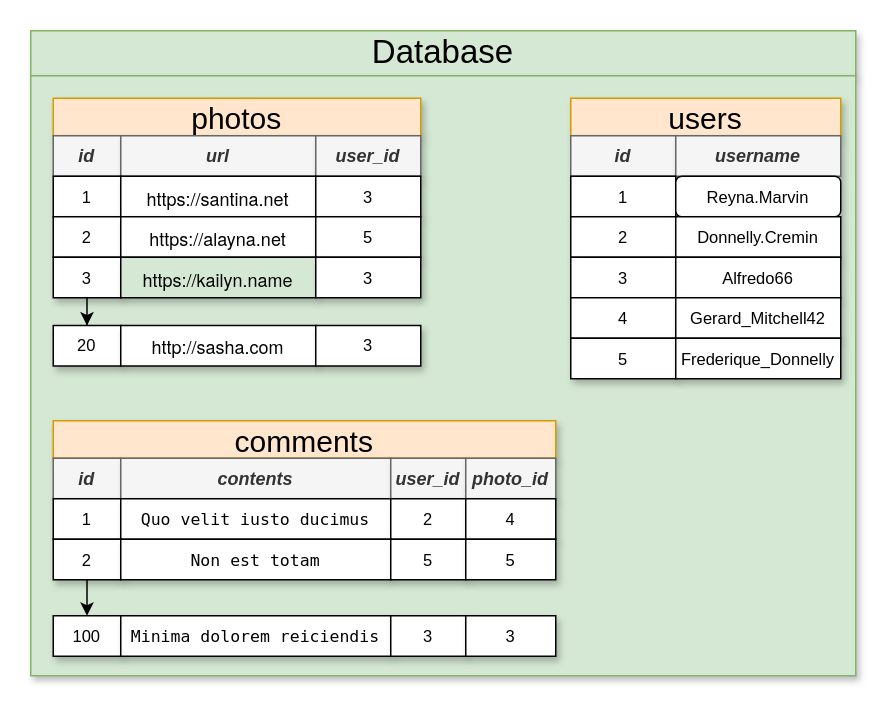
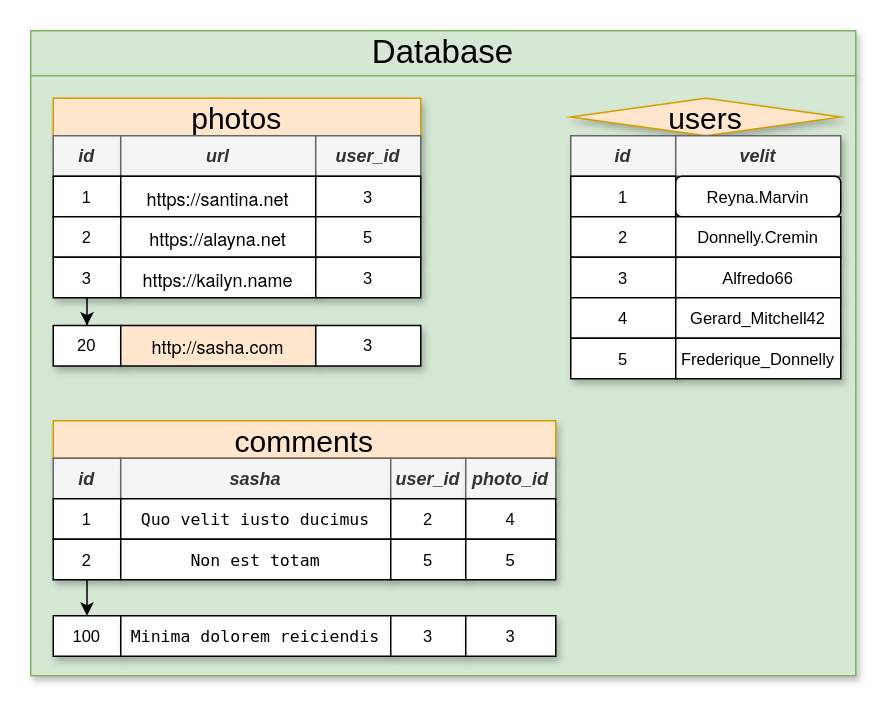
node "users": shape rectangle -> diamond
node "username": label "username" -> "velit"
node "https://kailyn.name": fillcolor #d5e8d4 -> #ffffff
node "http://sasha.com": fillcolor #ffffff -> #ffe6cc
node "contents": label "contents" -> "sasha"
